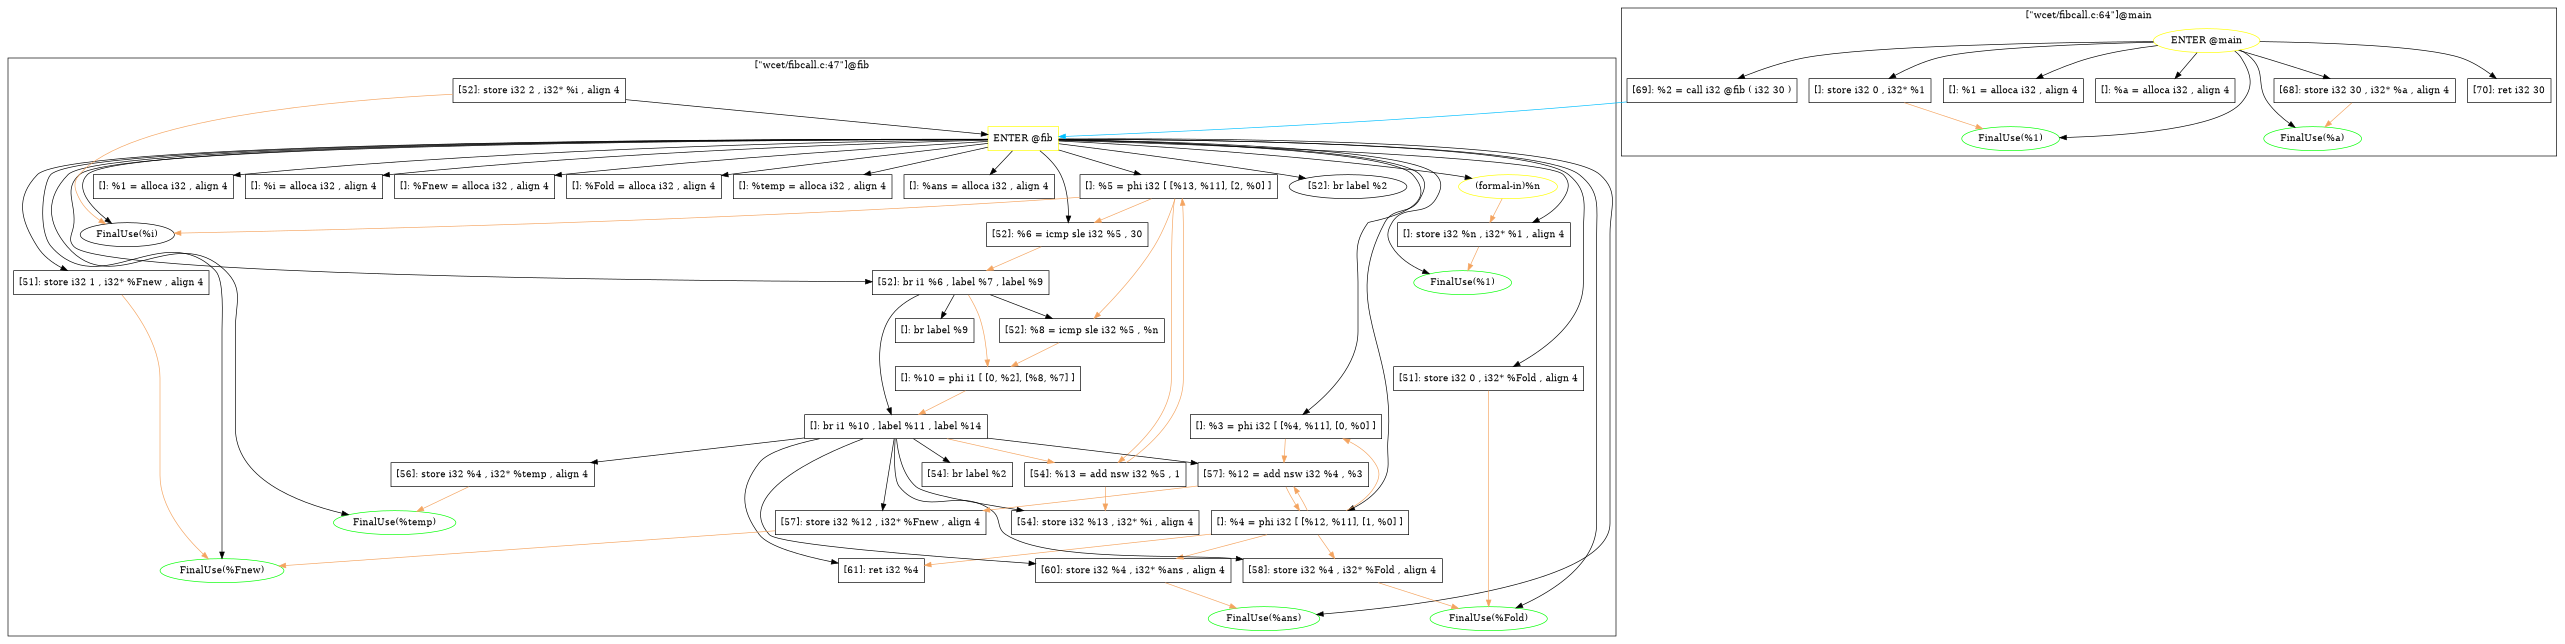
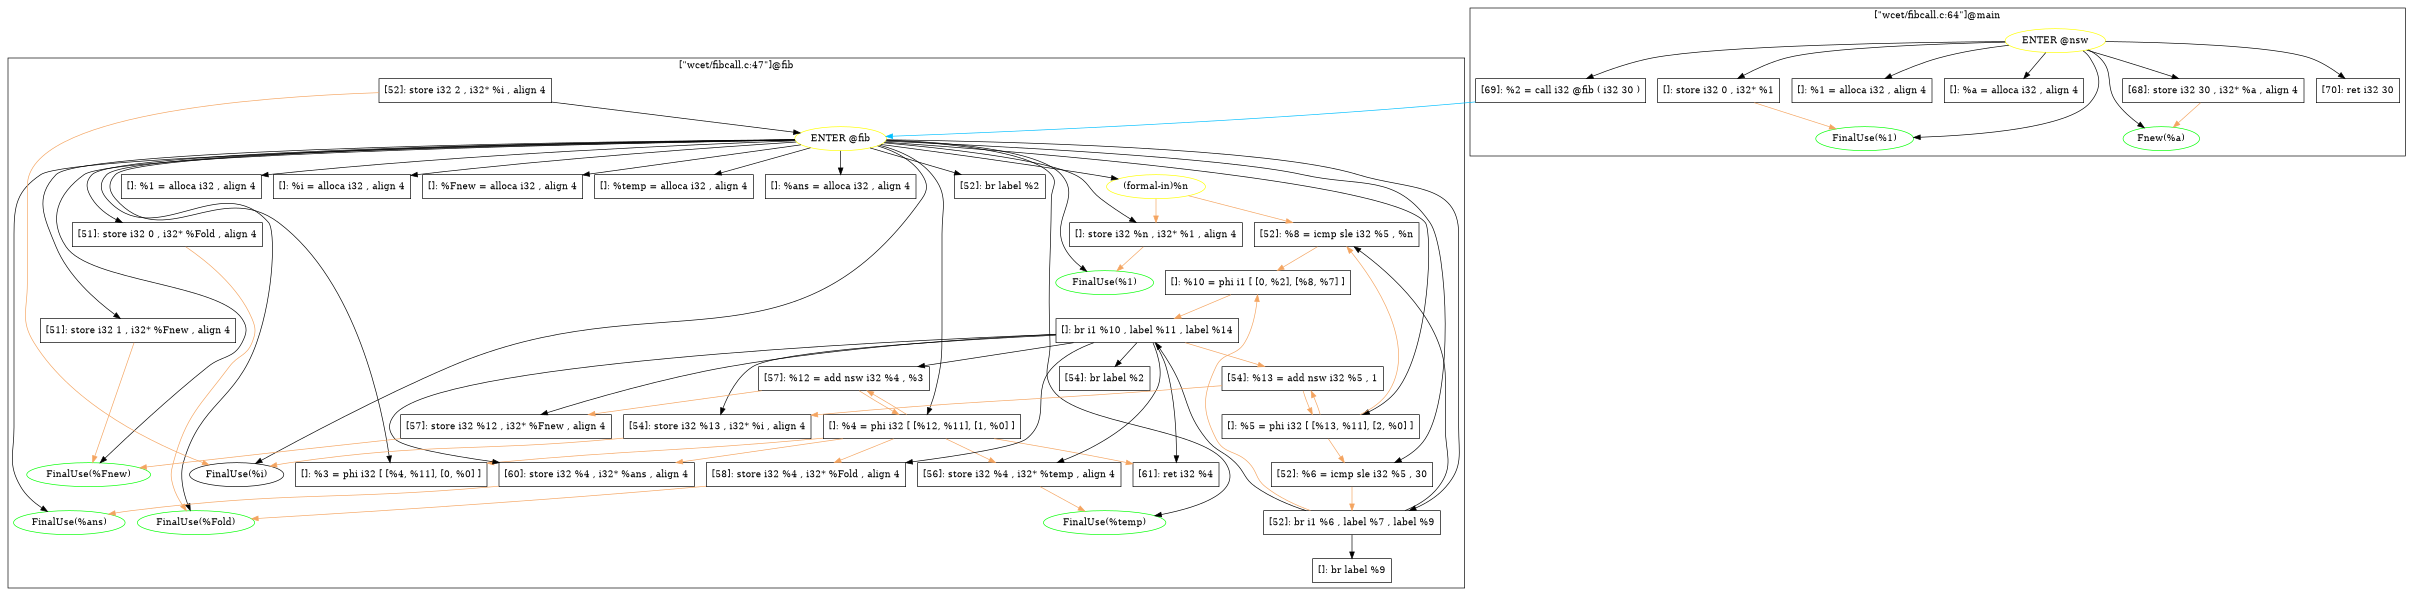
node "ENTER @main": label "ENTER @main" -> "ENTER @nsw"
node "ENTER @fib": shape box -> ellipse
node "FinalUse(%a)": label "FinalUse(%a)" -> "Fnew(%a)"
node "[]: %Fold = alloca i32 , align 4": removed
node "[52]: br label %2": shape ellipse -> box
edge "(formal-in)%n" -> "[52]: %8 = icmp sle i32 %5 , %n": added
edge "[]: %5 = phi i32 [ [%13, %11], [2, %0] ]" -> "FinalUse(%i)": now "[54]: store i32 %13 , i32* %i , align 4" -> "FinalUse(%i)"
edge "[]: %3 = phi i32 [ [%4, %11], [0, %0] ]" -> "[57]: %12 = add nsw i32 %4 , %3": removed
edge "[]: %4 = phi i32 [ [%12, %11], [1, %0] ]" -> "[56]: store i32 %4 , i32* %temp , align 4": added
